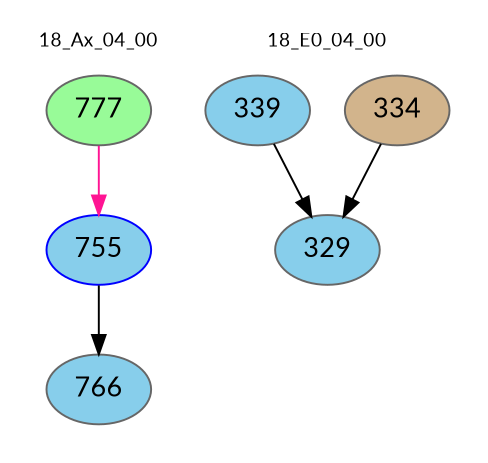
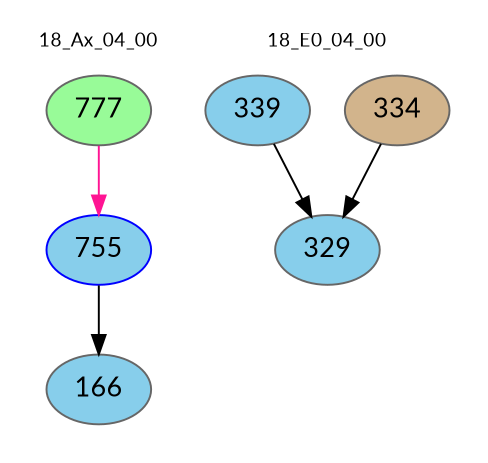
node "766": label "766" -> "166"
